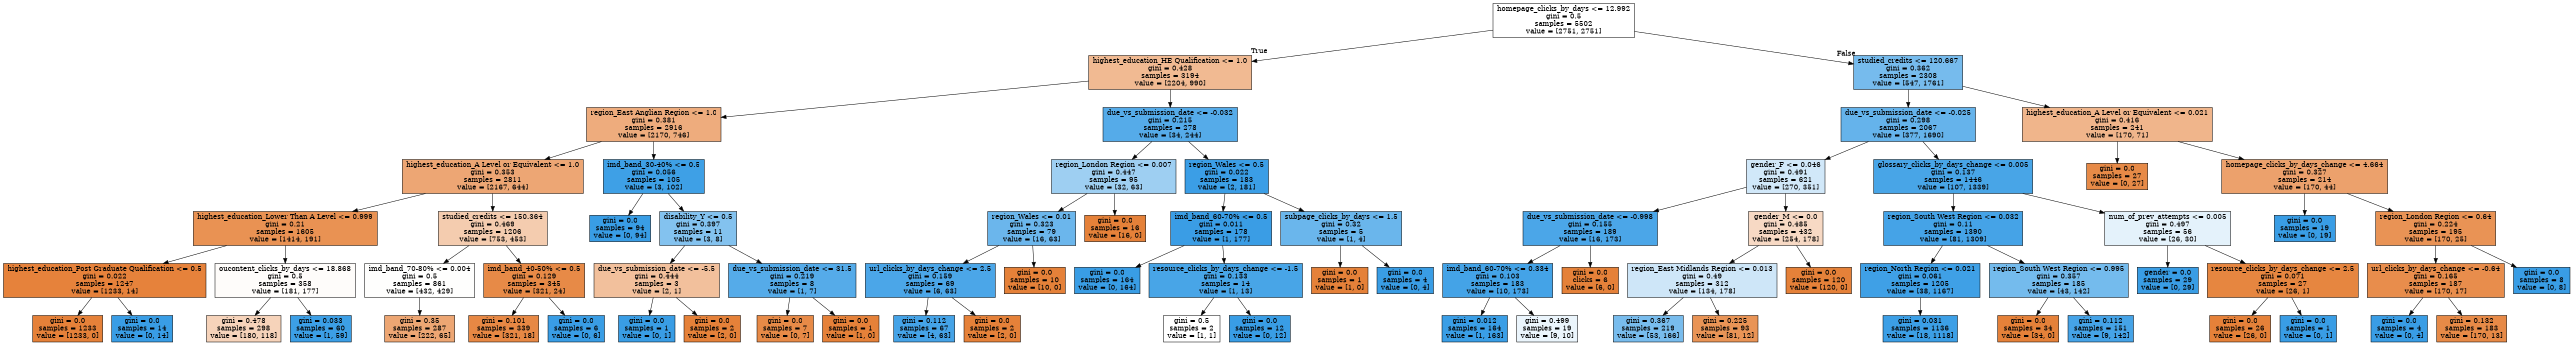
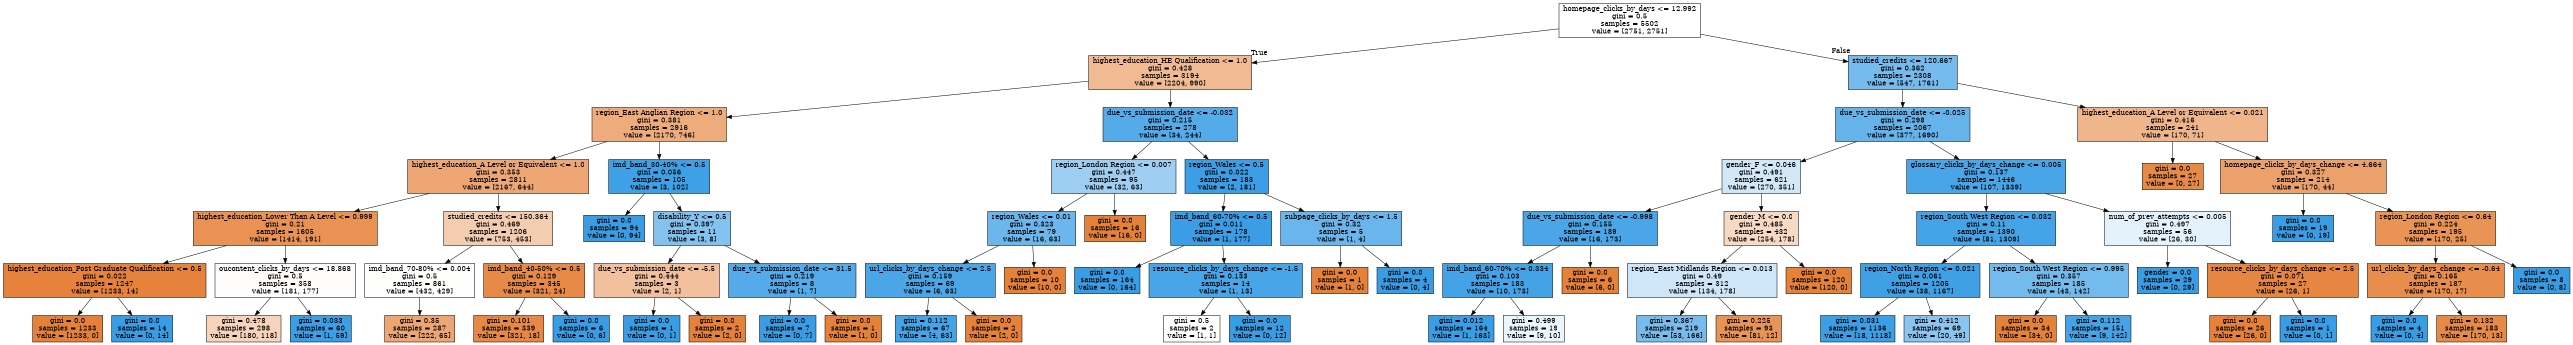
node "gini = 0.0 clicks = 6 value = [6, 0]": label "gini = 0.0 clicks = 6 value = [6, 0]" -> "gini = 0.0 samples = 6 value = [6, 0]"
node "gini = 0.0 samples = 7 value = [0, 7]": fillcolor #e58139ec -> #399de5ff
node "gini = 0.412 samples = 69 value = [20, 49]": added
